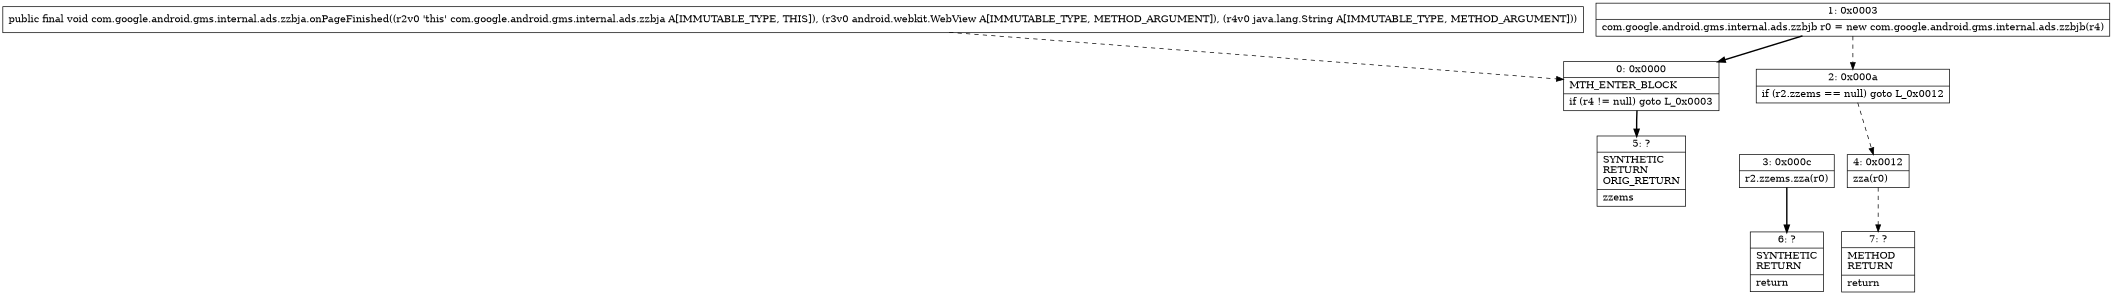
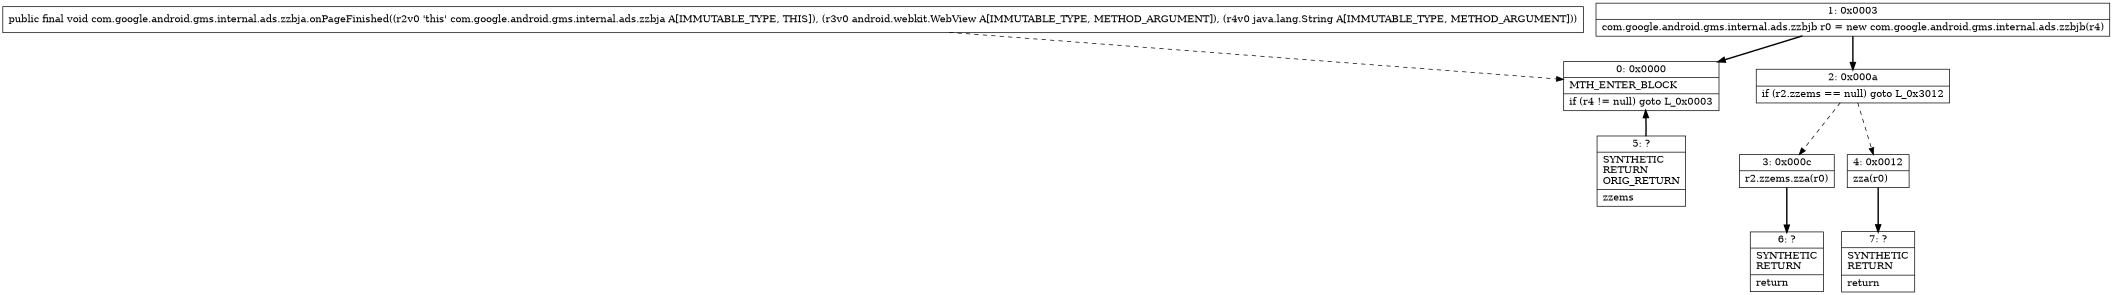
edge "1: 0x0003" -> "2: 0x000a": style dashed -> bold
node "2: 0x000a": text "if (r2.zzems == null) goto L_0x0012" -> "if (r2.zzems == null) goto L_0x3012"
edge "0: 0x0000" -> "5: ?": reversed
edge "2: 0x000a" -> "3: 0x000c": added
edge "4: 0x0012" -> "7: ?": style dashed -> bold
node "7: ?": text "METHOD" -> "SYNTHETIC"
